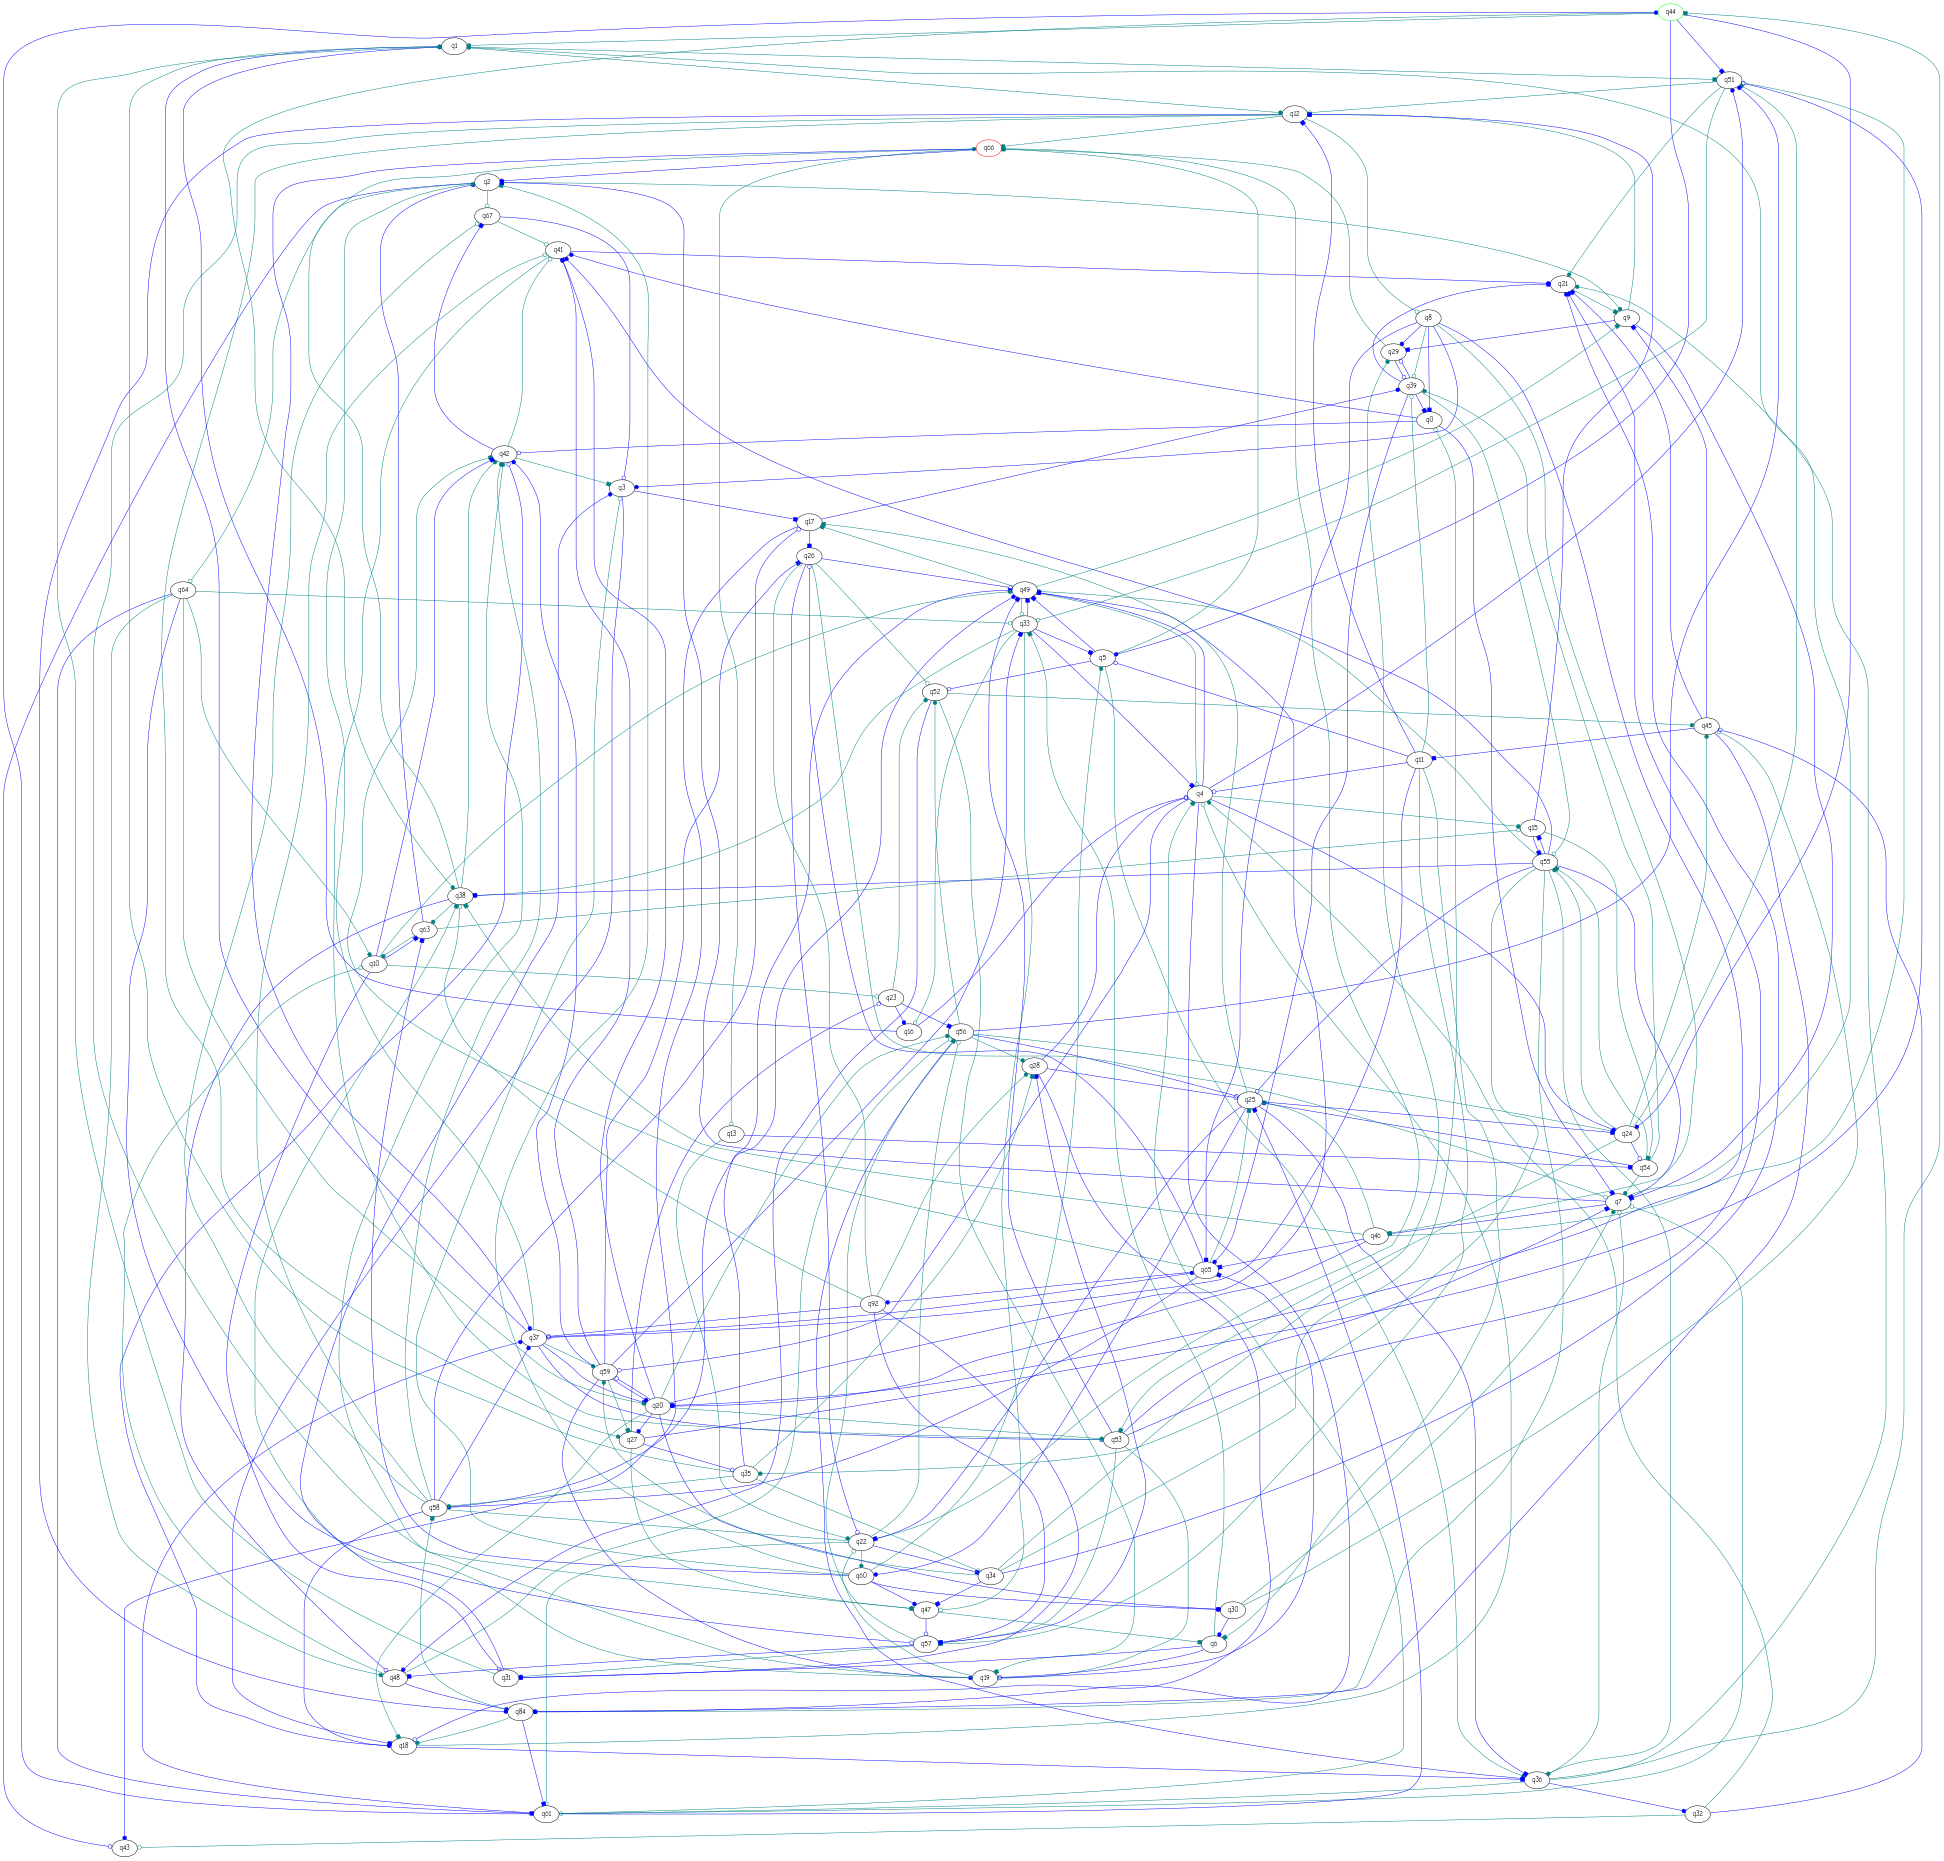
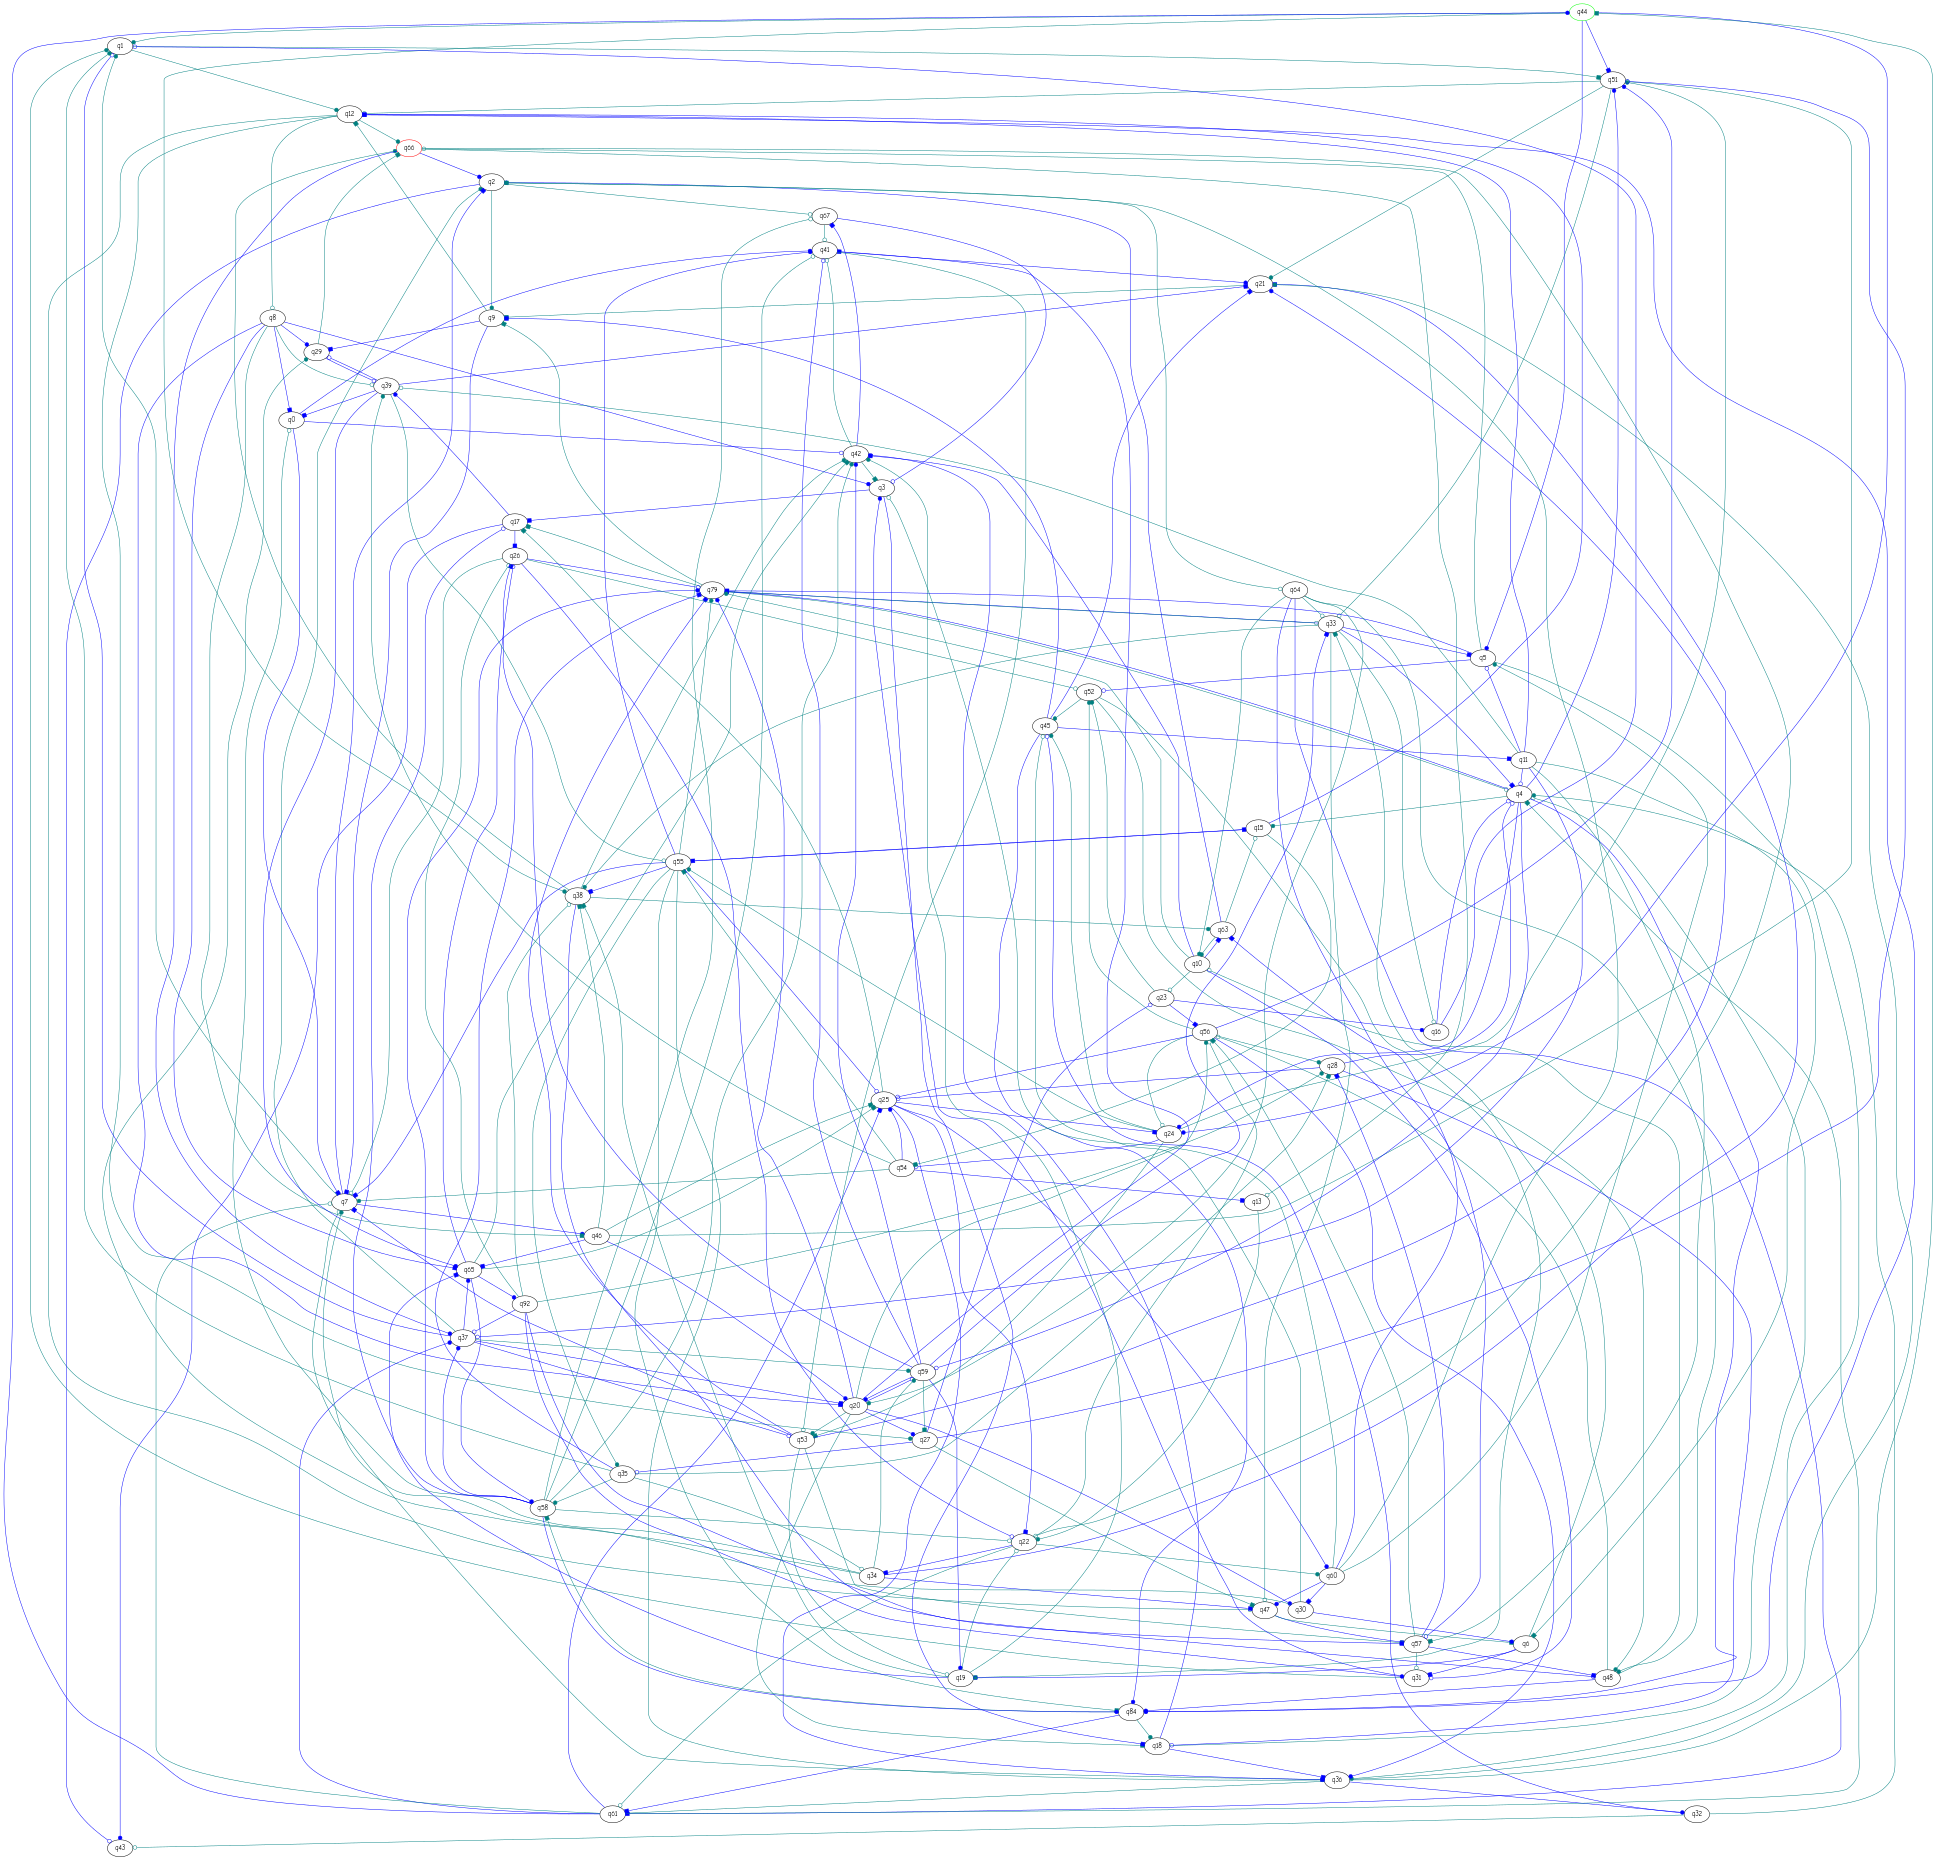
node "q49": label "q49" -> "q79"
edge "q13" -> "q54": reversed
edge "q52" -> "q48": color blue -> teal
edge "q58" -> "q18": now "q58" -> "q84"
